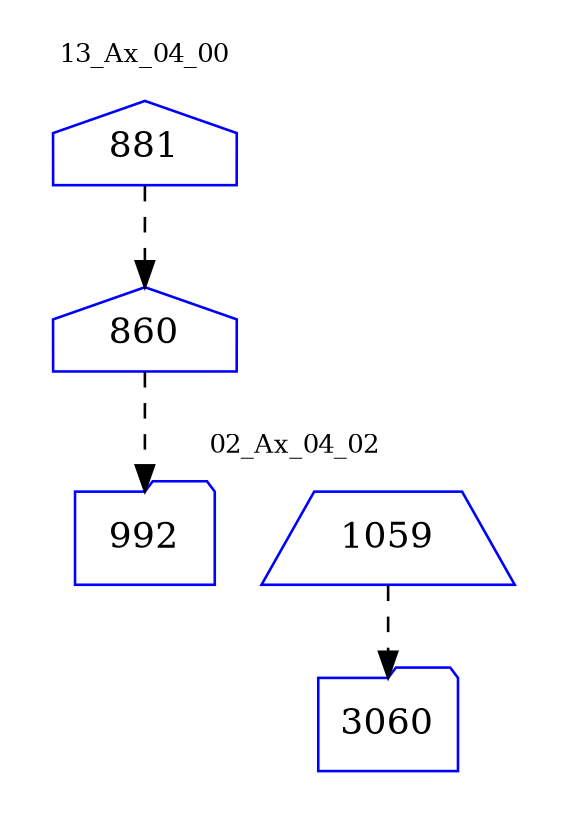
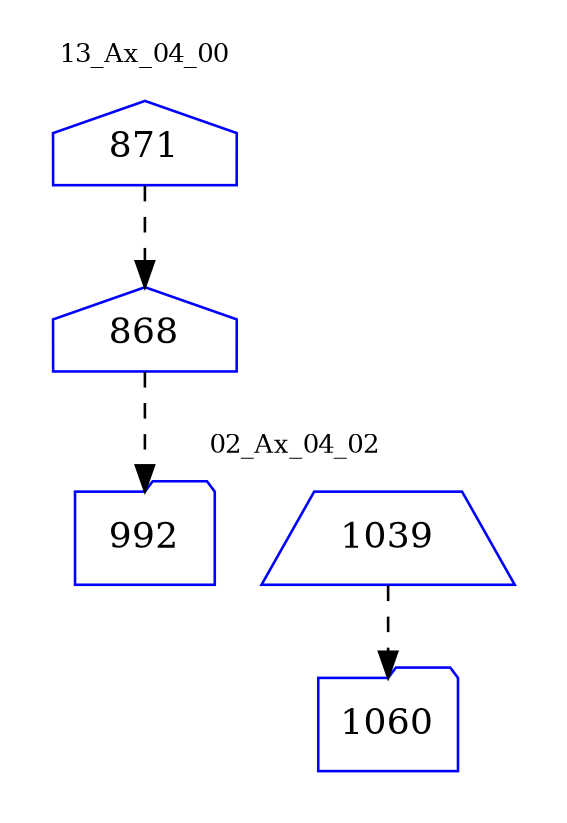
node "881": label "881" -> "871"
node "860": label "860" -> "868"
node "1059": label "1059" -> "1039"
node "3060": label "3060" -> "1060"
